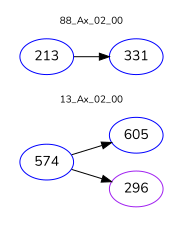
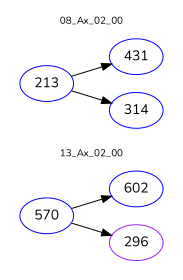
cluster "88_Ax_02_00": label "88_Ax_02_00" -> "08_Ax_02_00"
node "331": label "331" -> "431"
node "314": added
node "605": label "605" -> "602"
node "574": label "574" -> "570"
